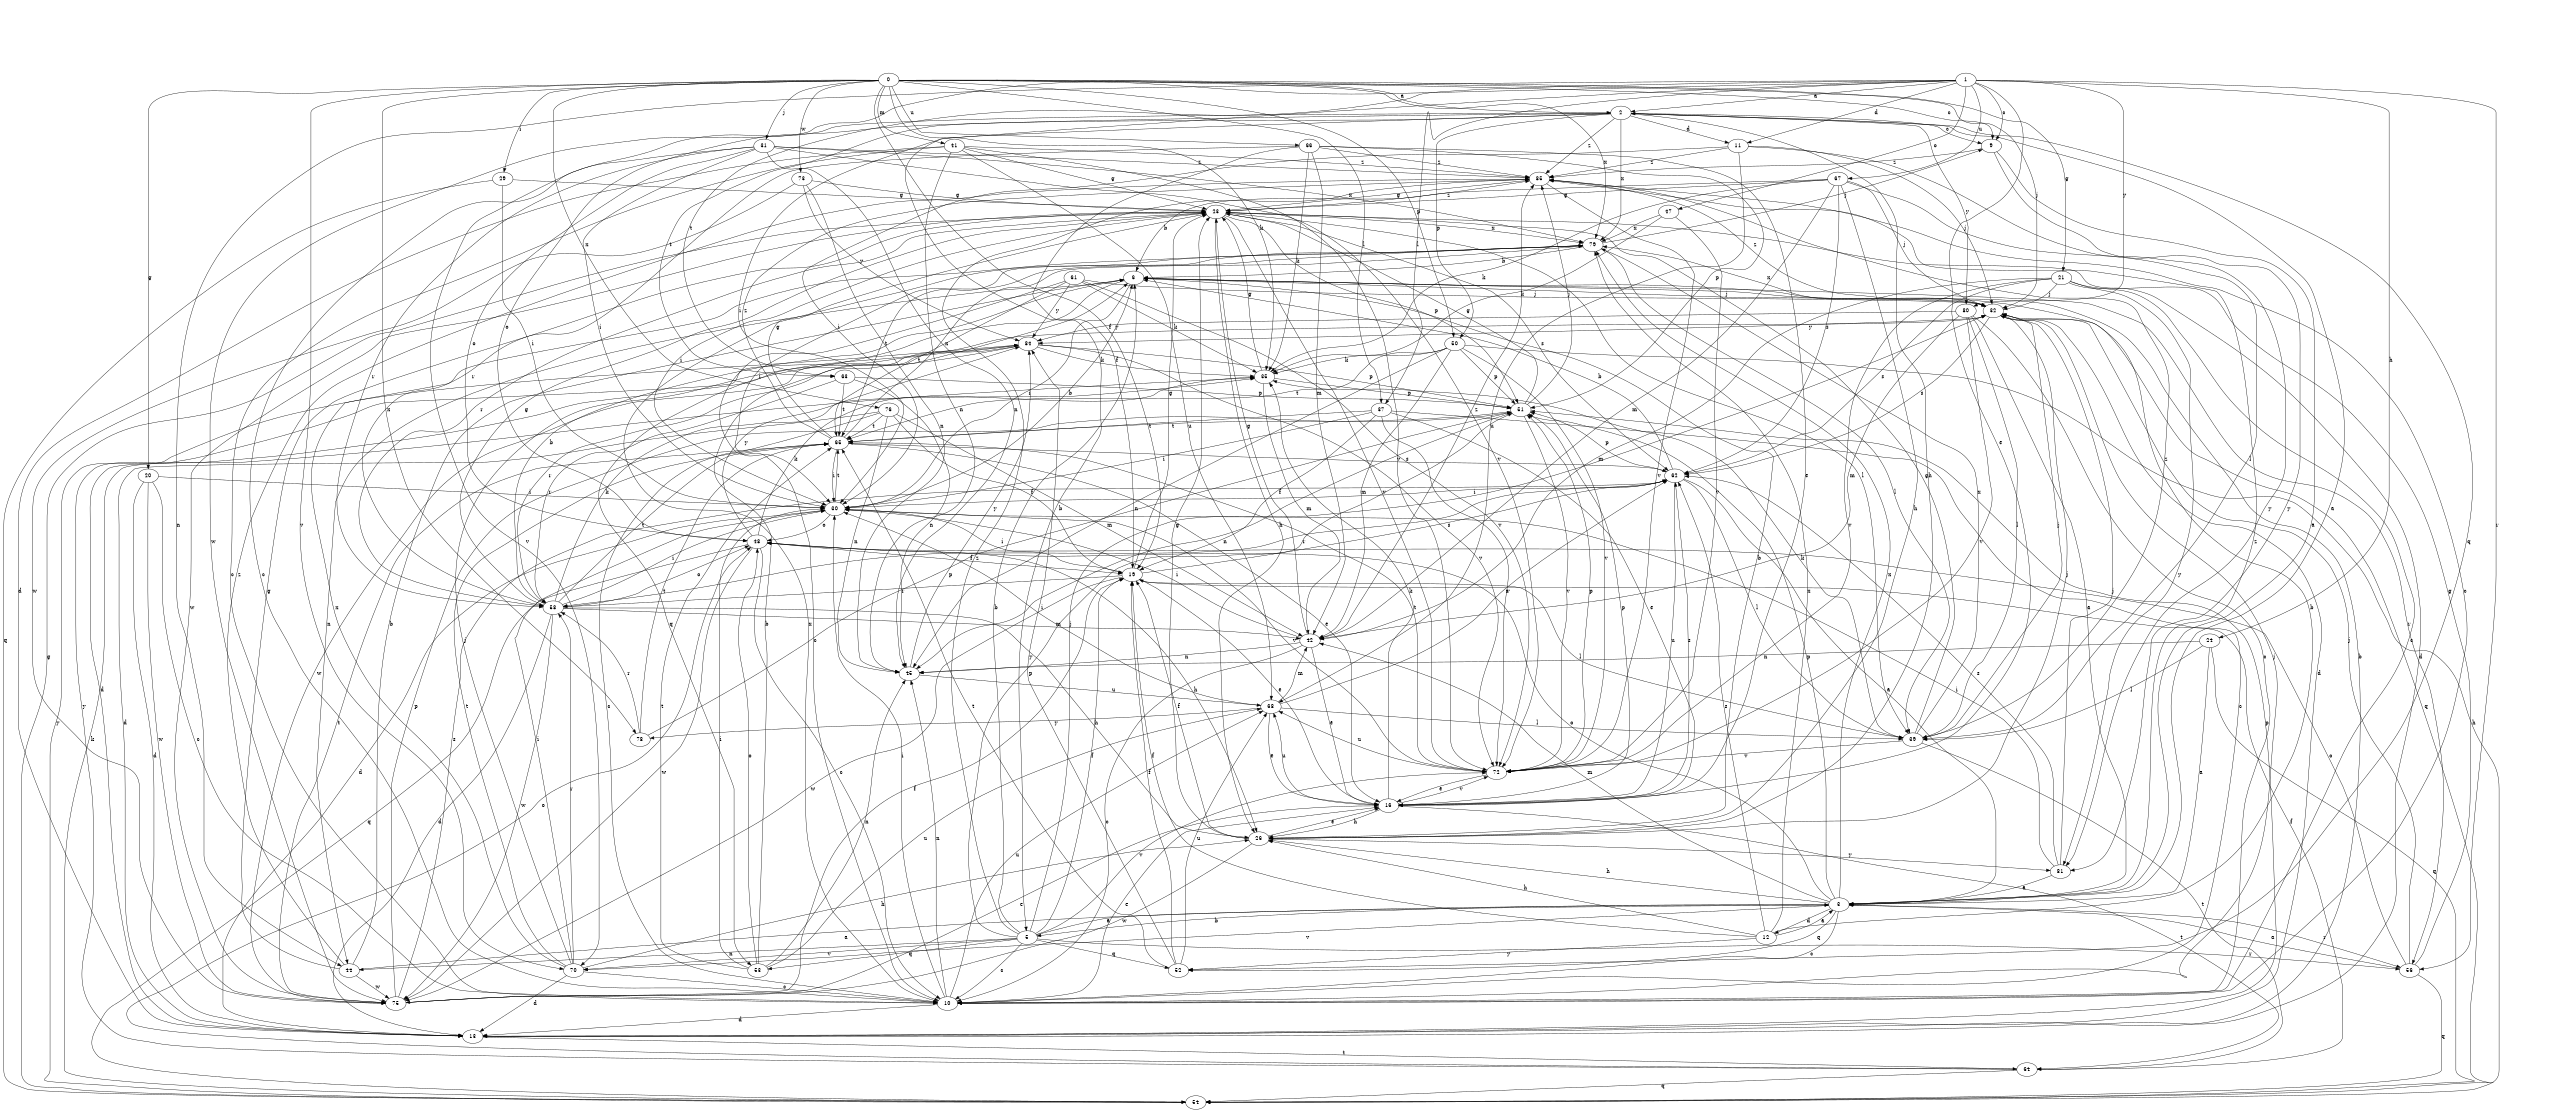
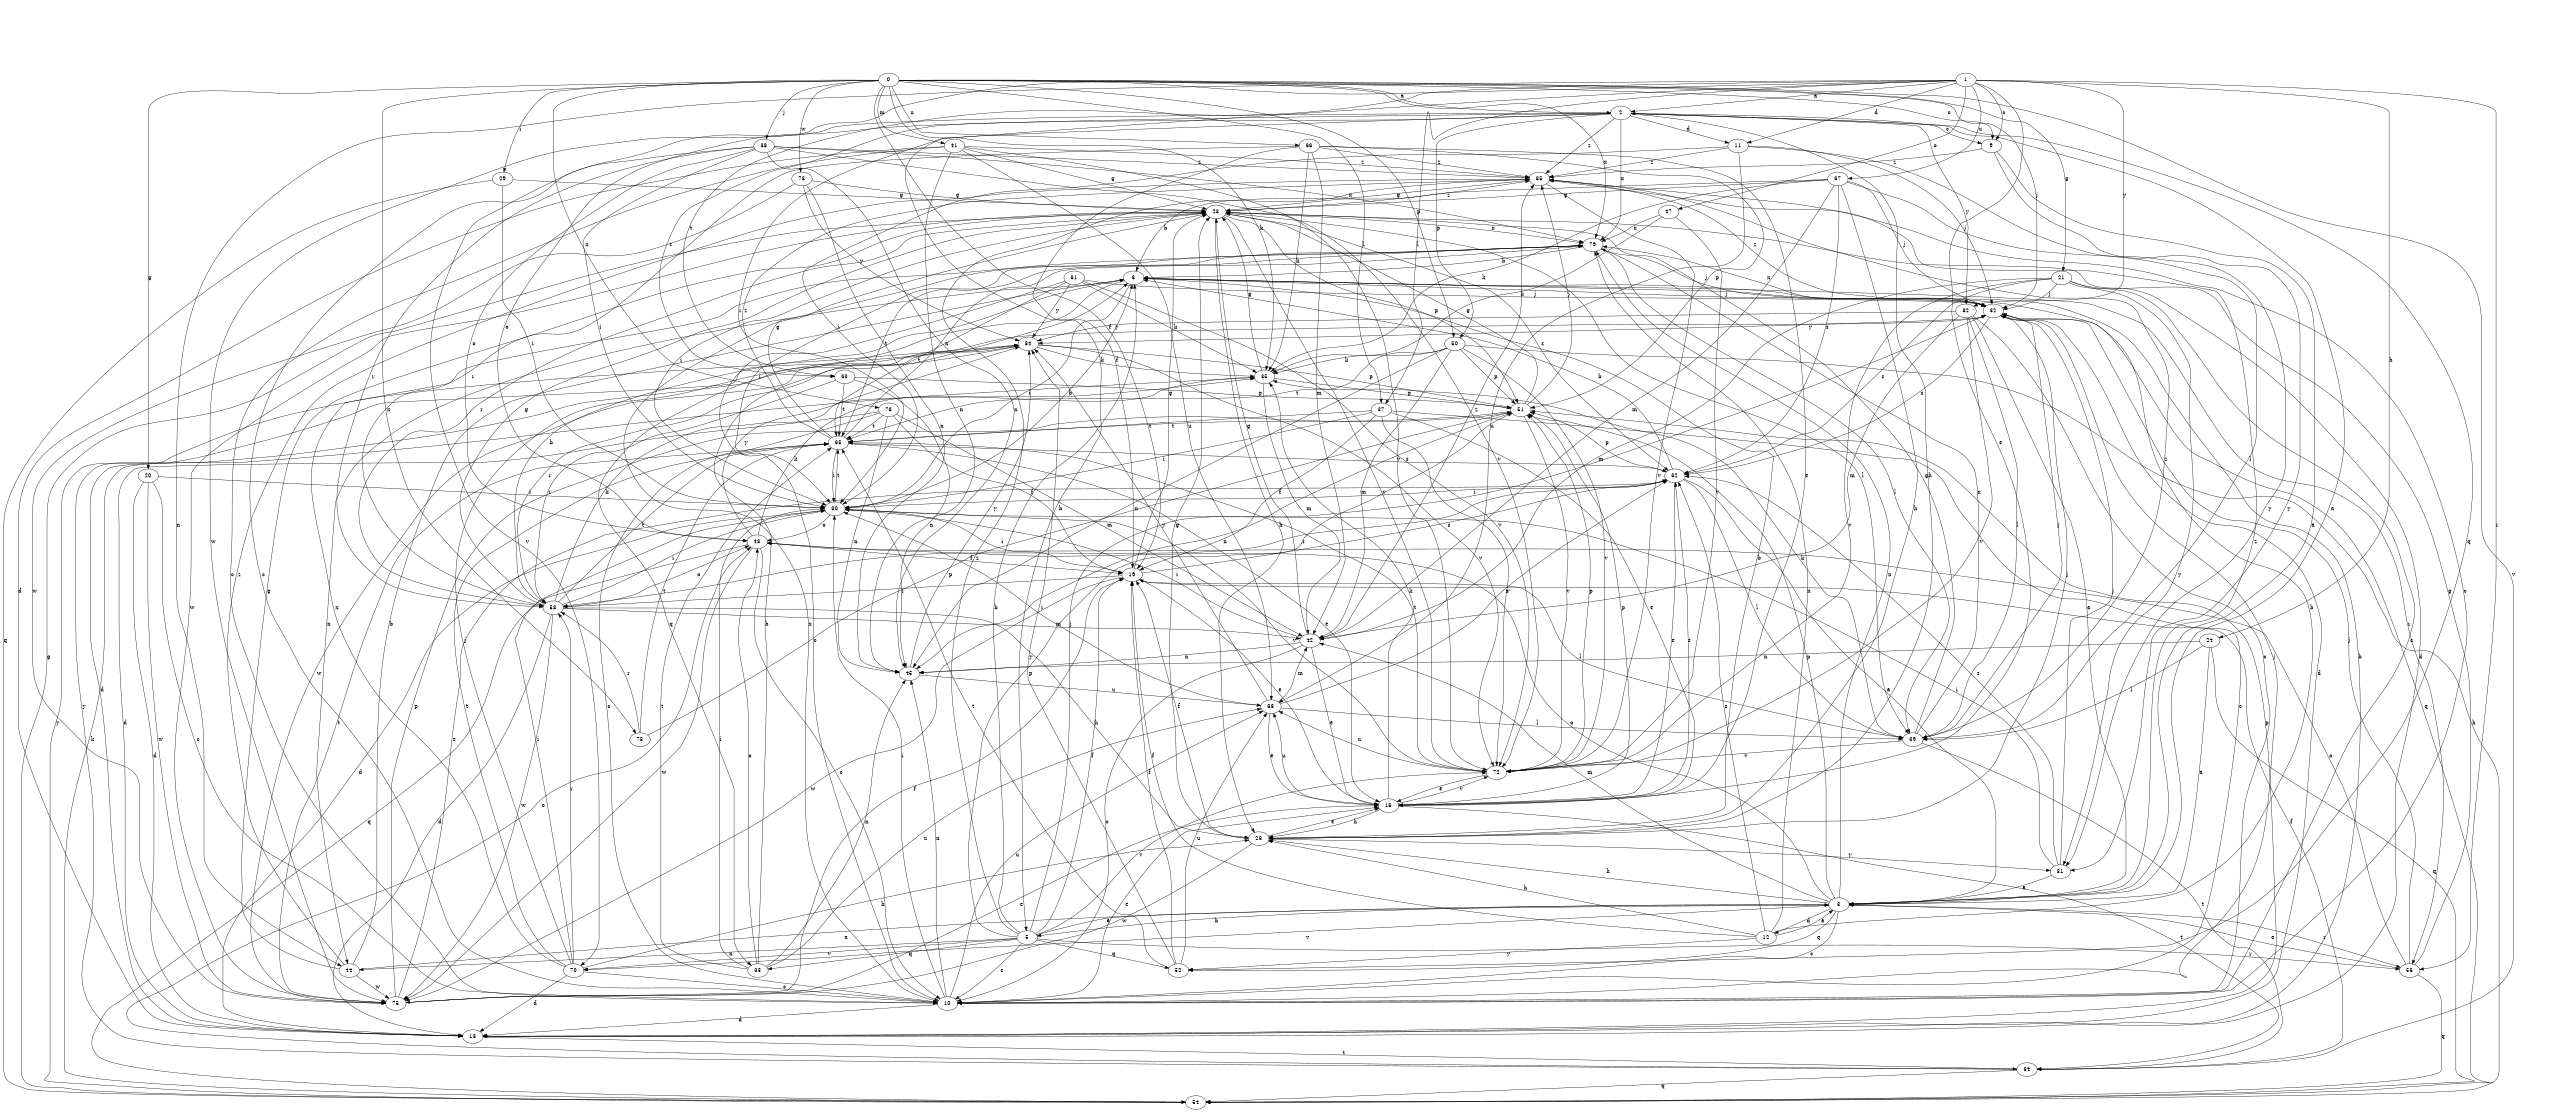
node "31": label "31" -> "38"
edge "79" -> "9": now "79" -> "32"
node "80": label "80" -> "82"
edge "0" -> "70": now "0" -> "64"
edge "48" -> "26": removed, label "h"
edge "62" -> "16": label "u" -> "e"
edge "68" -> "78": now "68" -> "84"
node "53": label "53" -> "33"
